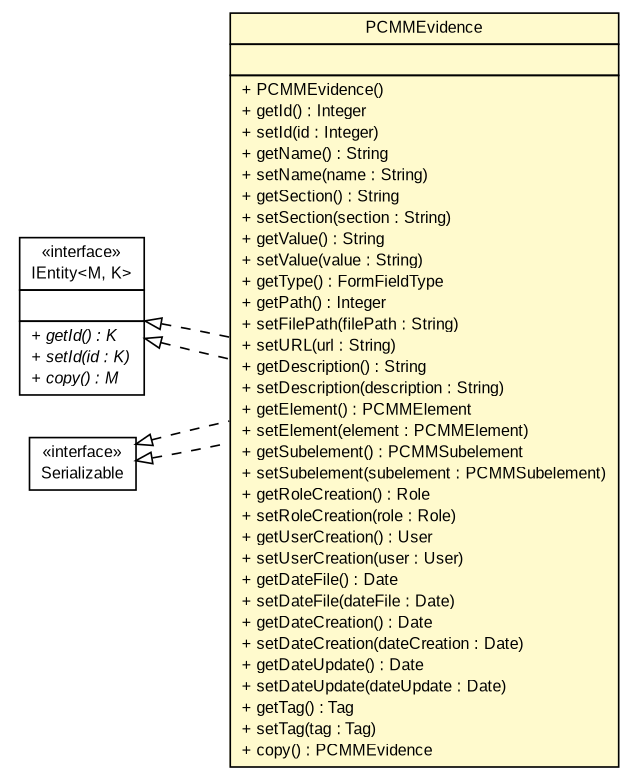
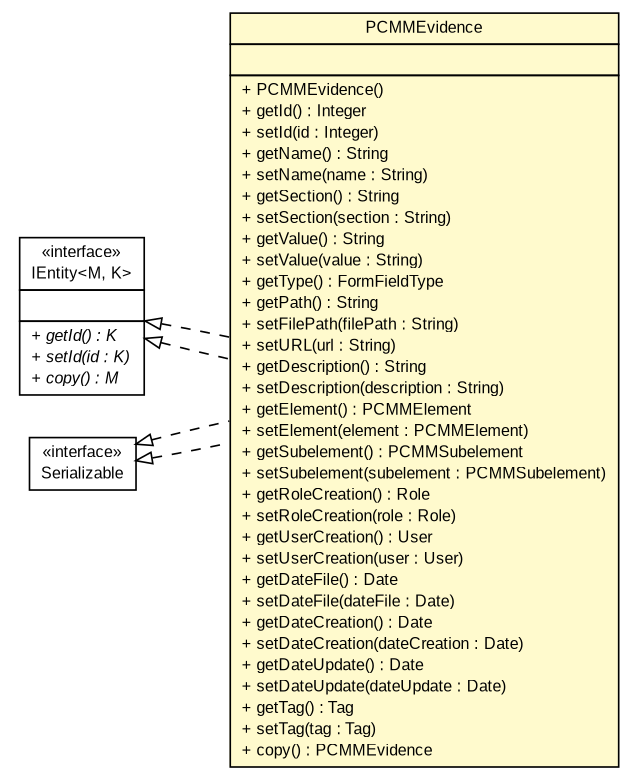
node "PCMMEvidence": text "+ getPath() : Integer" -> "+ getPath() : String"
